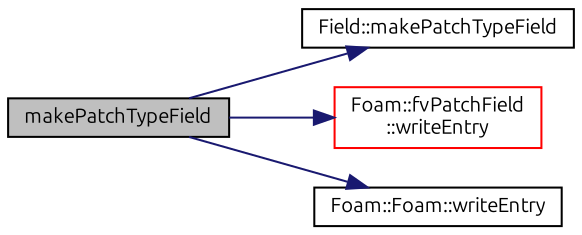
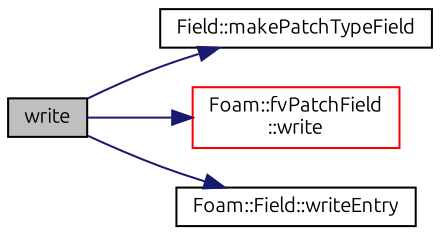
node "makePatchTypeField": label "makePatchTypeField" -> "write"
node "Foam::fvPatchField ::writeEntry": label "Foam::fvPatchField ::writeEntry" -> "Foam::fvPatchField ::write"
node "Foam::Foam::writeEntry": label "Foam::Foam::writeEntry" -> "Foam::Field::writeEntry"
